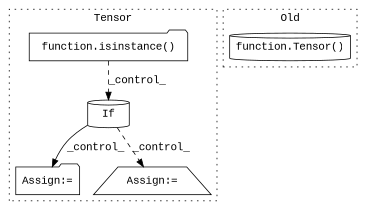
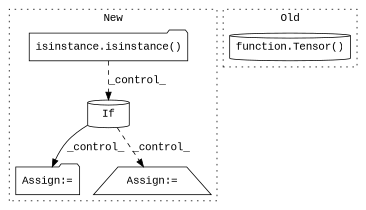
cluster "Tensor": label "Tensor" -> "New"
node "function.isinstance()": label "function.isinstance()" -> "isinstance.isinstance()"
